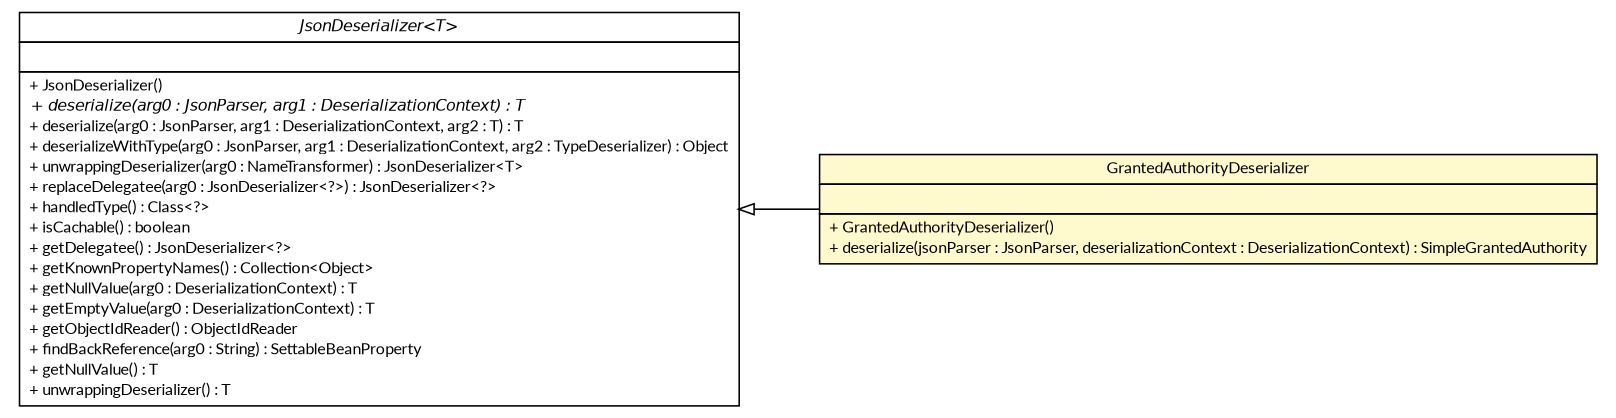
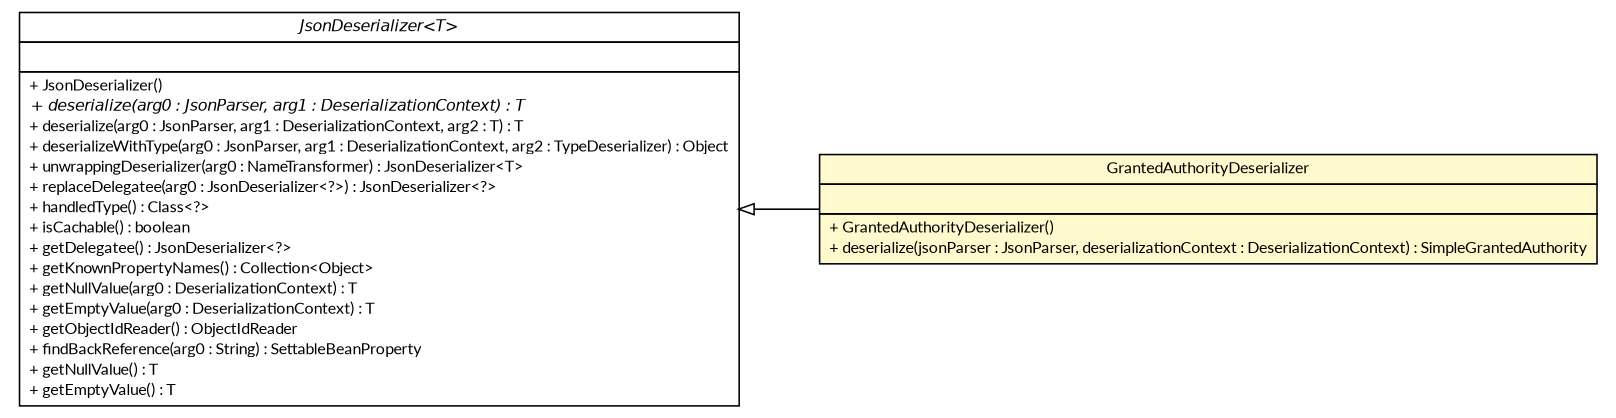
node "JsonDeserializer<T>": text "+ unwrappingDeserializer() : T" -> "+ getEmptyValue() : T"
